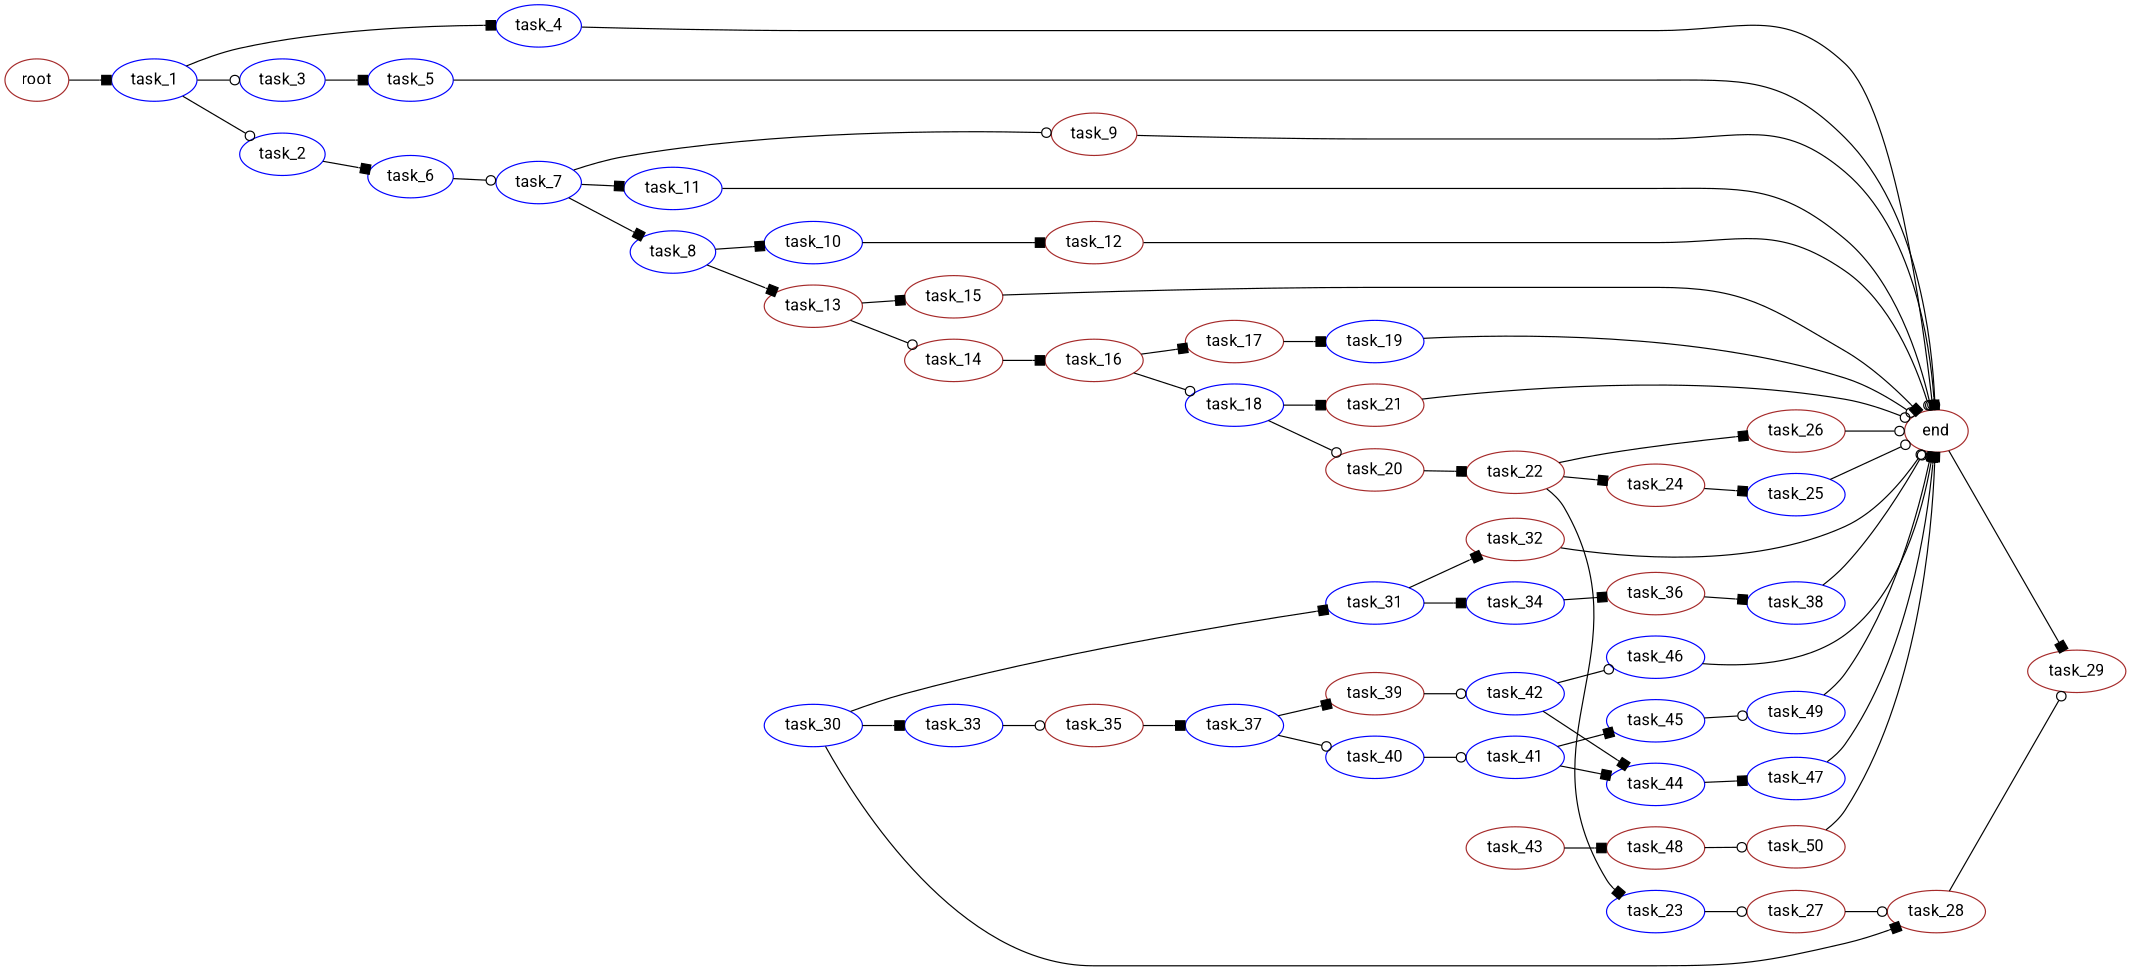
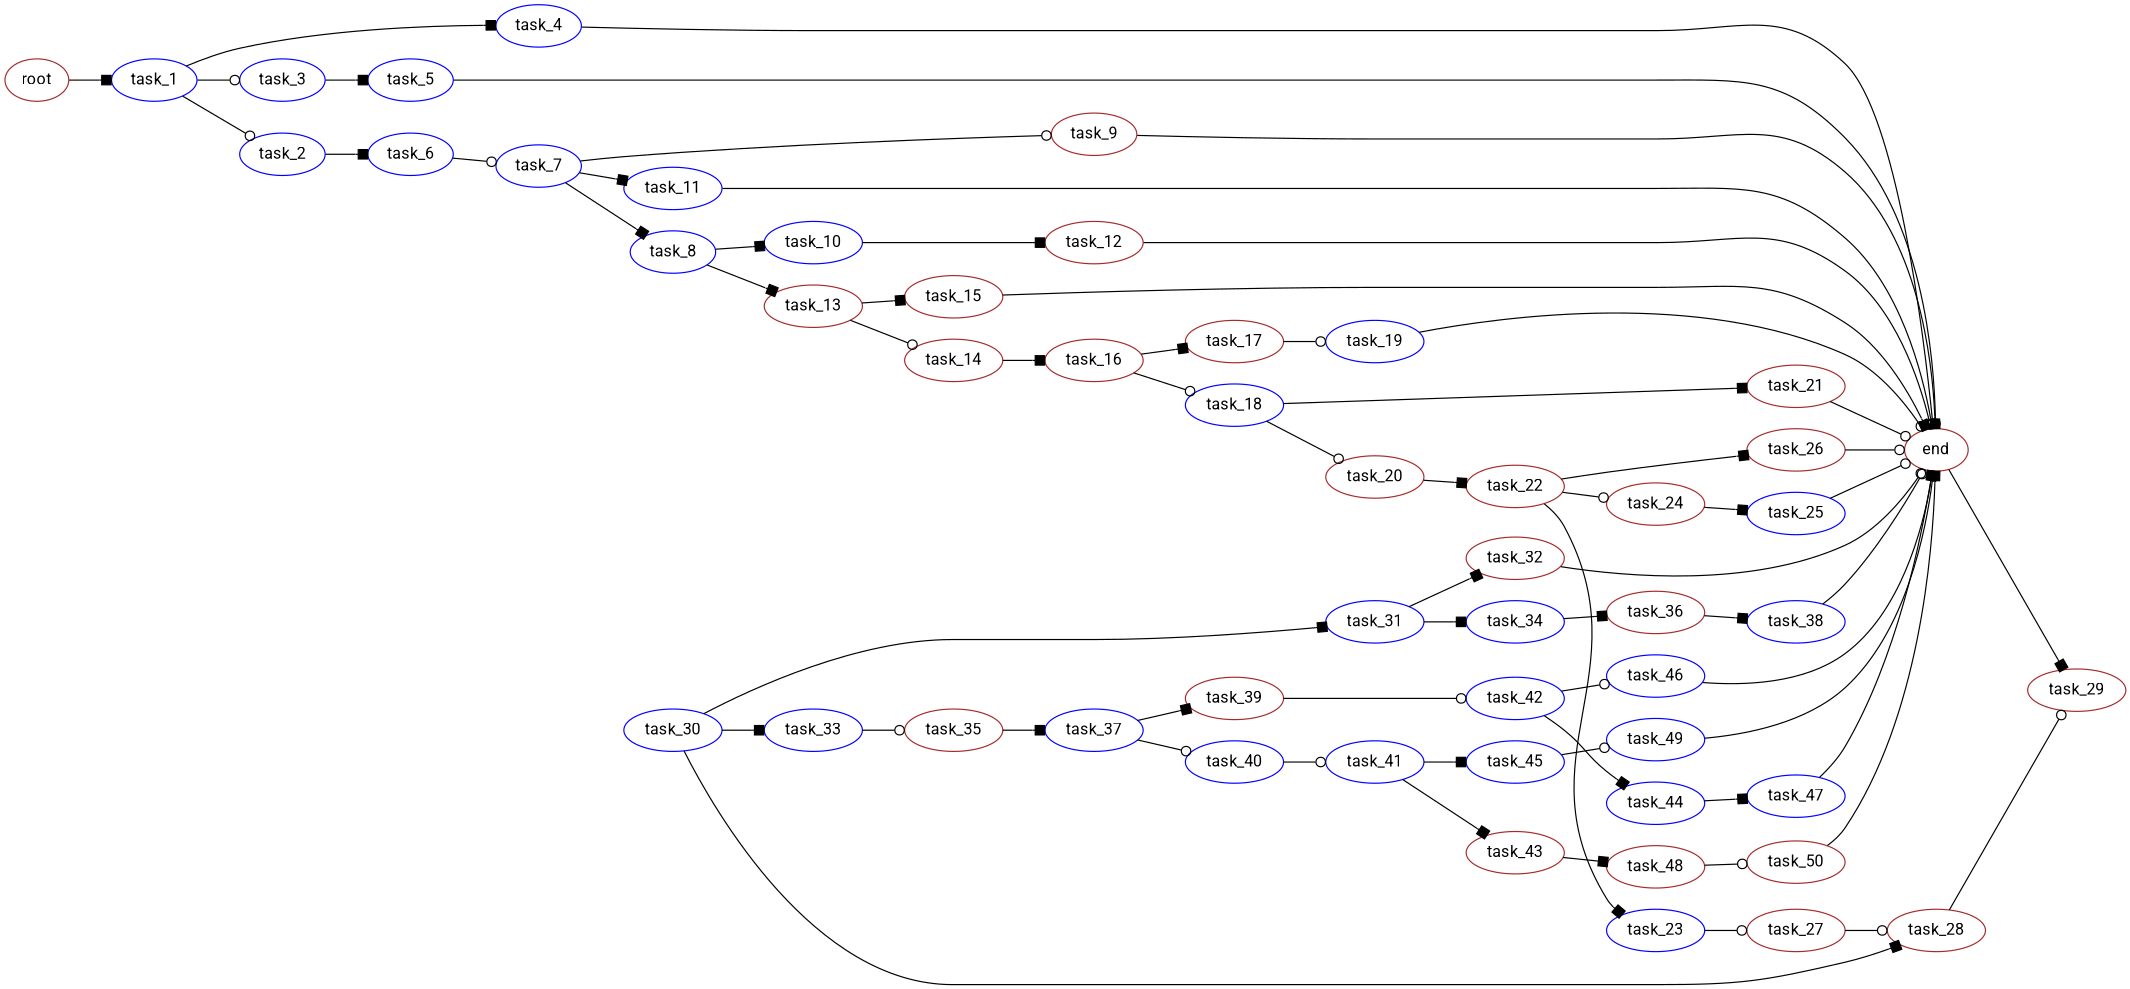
edge "task_17" -> "task_19": arrowhead box -> odot
edge "task_22" -> "task_24": arrowhead box -> odot
edge "task_41" -> "task_44": now "task_41" -> "task_43"
